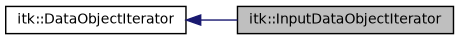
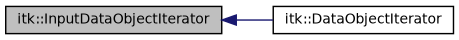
edge "itk::InputDataObjectIterator" -> "itk::DataObjectIterator": reversed
